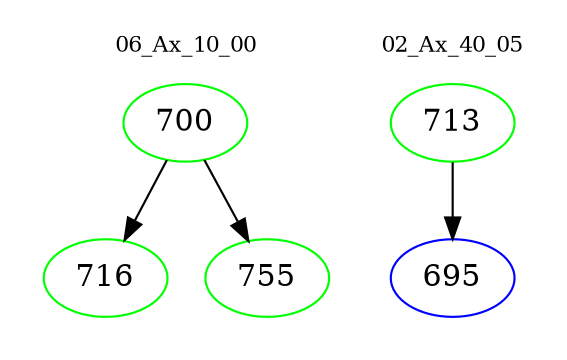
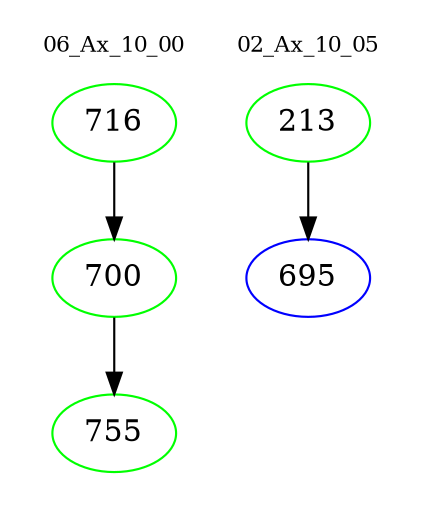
cluster "02_Ax_40_05": label "02_Ax_40_05" -> "02_Ax_10_05"
node "713": label "713" -> "213"
edge "700" -> "716": reversed
